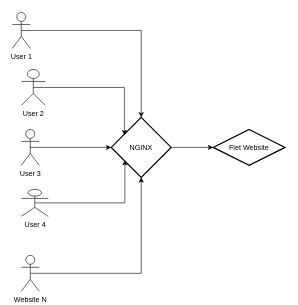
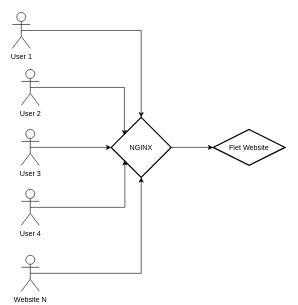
node "User 2": size 24x36 -> 18x36
node "User 4": size 27x27 -> 18x36
